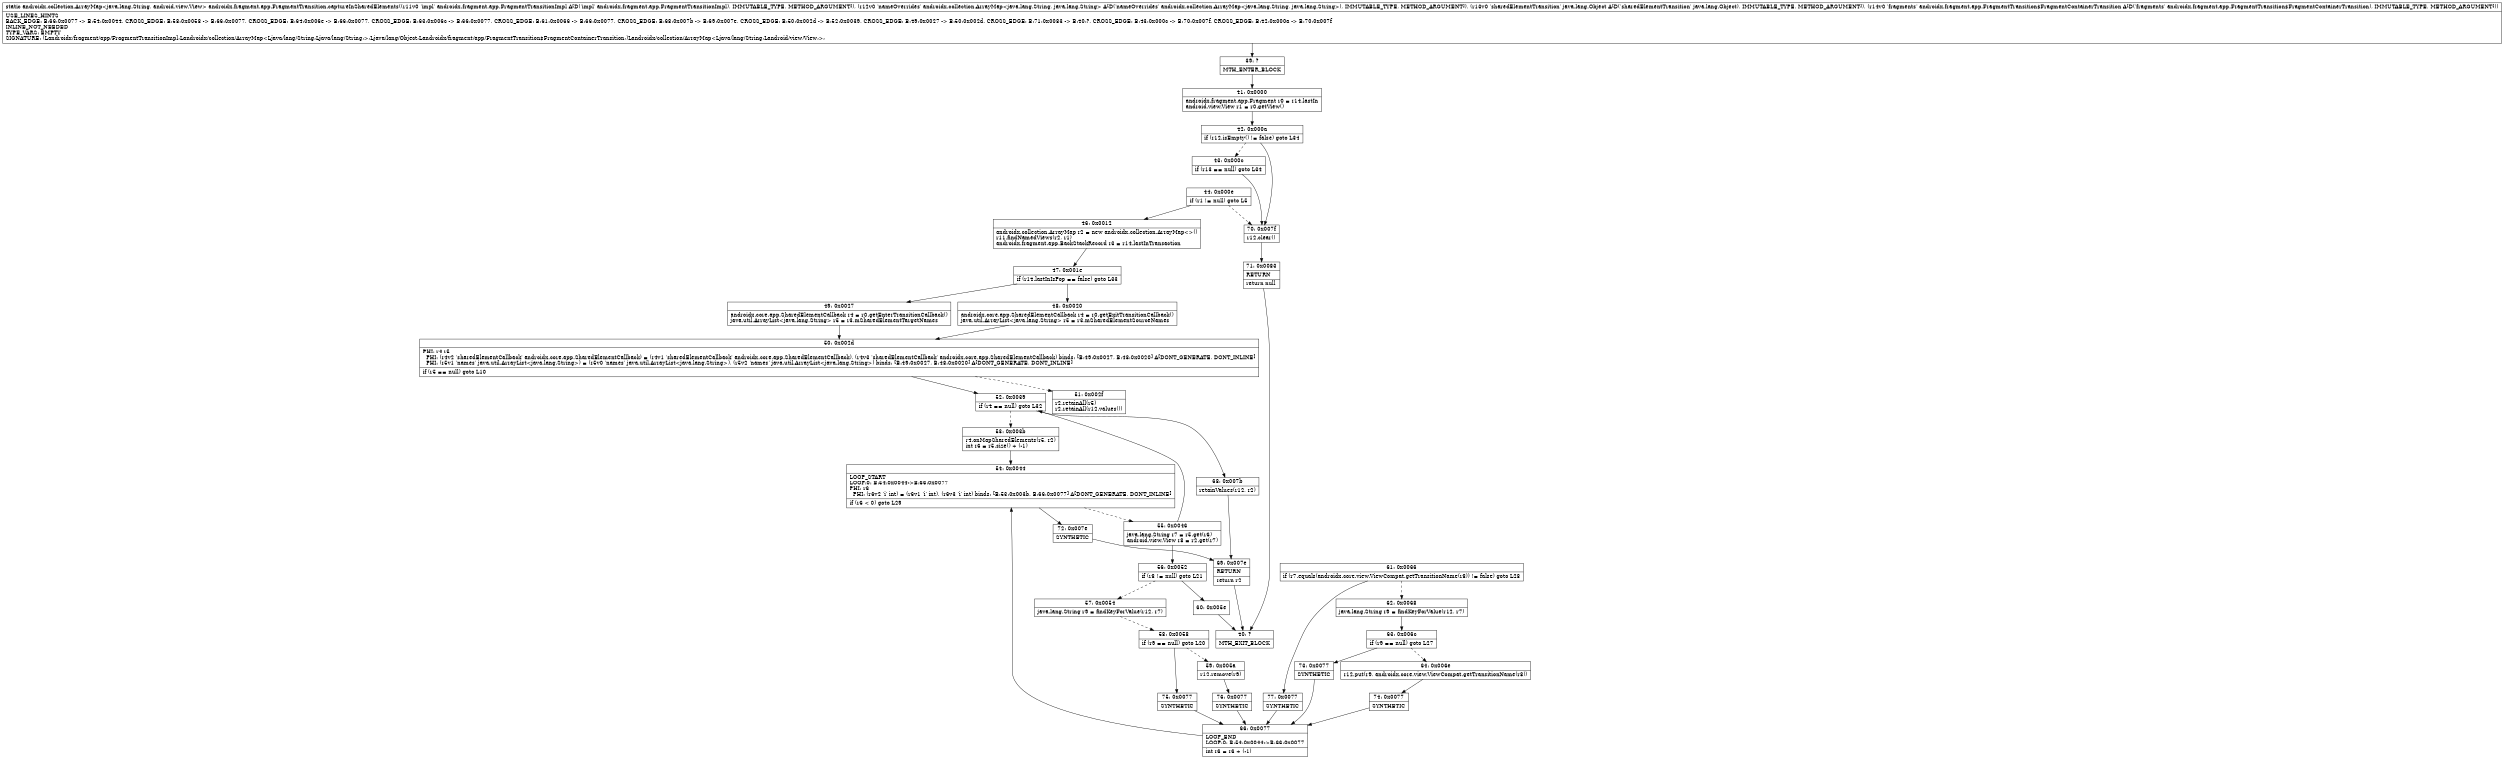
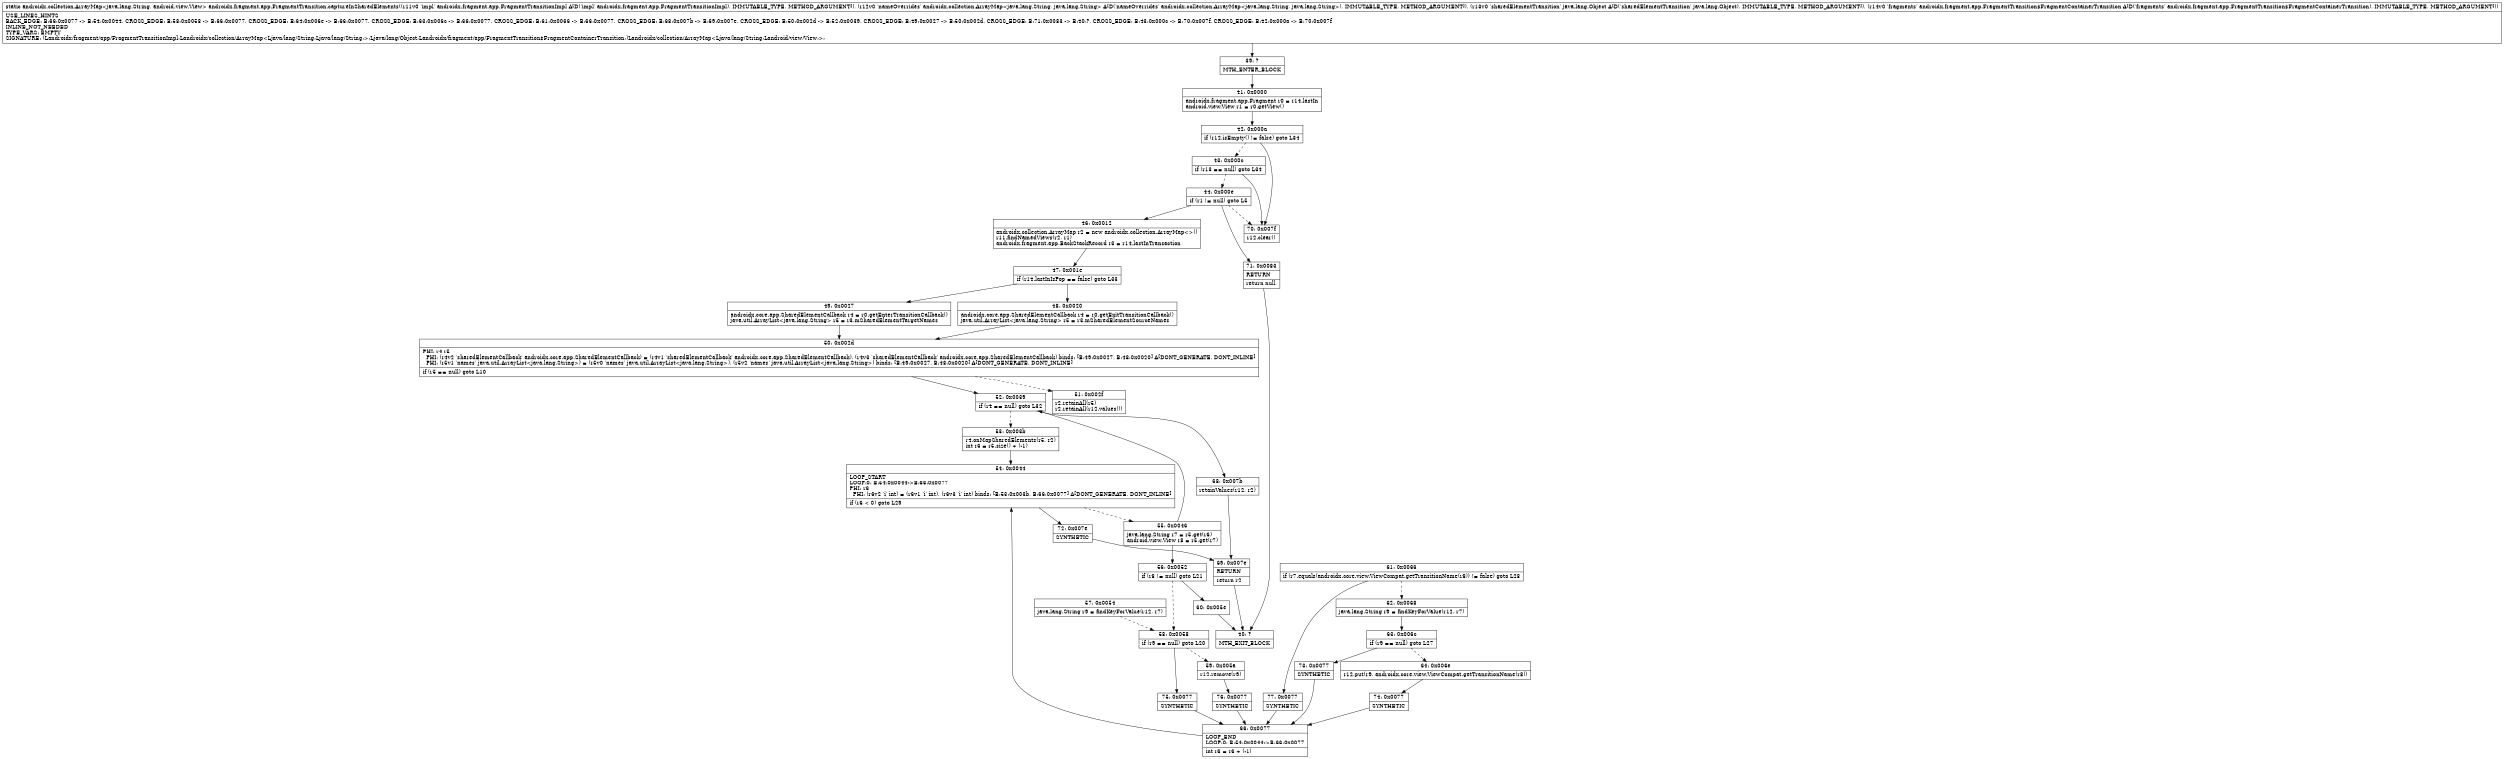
edge "43: 0x000c" -> "44: 0x000e": added
edge "70: 0x007f" -> "71: 0x0083": now "44: 0x000e" -> "71: 0x0083"
node "55: 0x0046": text "android.view.View r8 = r2.get(r7)" -> "android.view.View r8 = r5.get(r7)"
edge "56: 0x0052" -> "57: 0x0054": now "56: 0x0052" -> "58: 0x0058"
